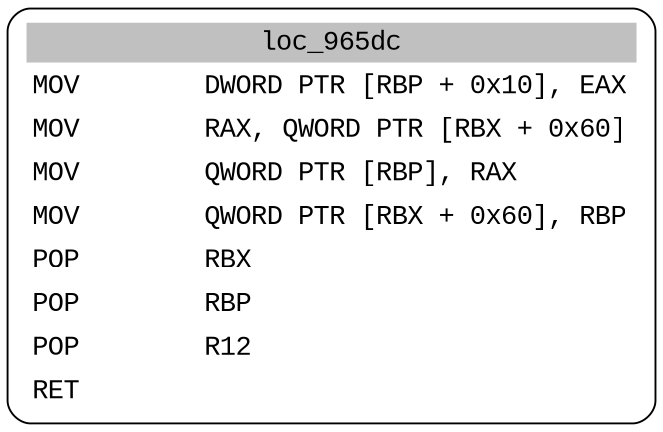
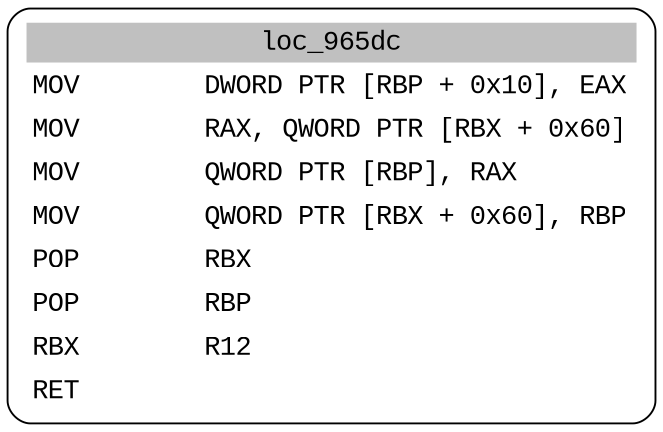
node "loc_965dc": text "POP        R12" -> "RBX        R12"
